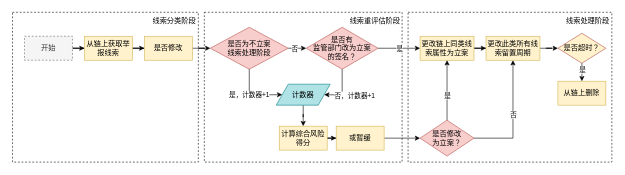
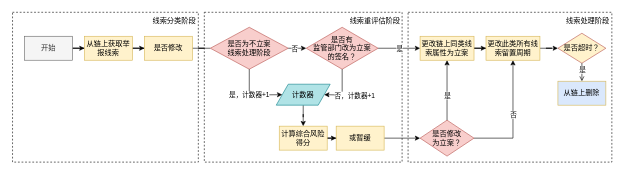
node "开始": style dashed -> solid
edge "是否修改" -> "是否为不立案 线索处理阶段": arrowhead classic -> none
edge "是否超时？" -> "从链上删除": arrowhead classic -> open
node "从链上删除": fillcolor #fff2cc -> #dae8fc
